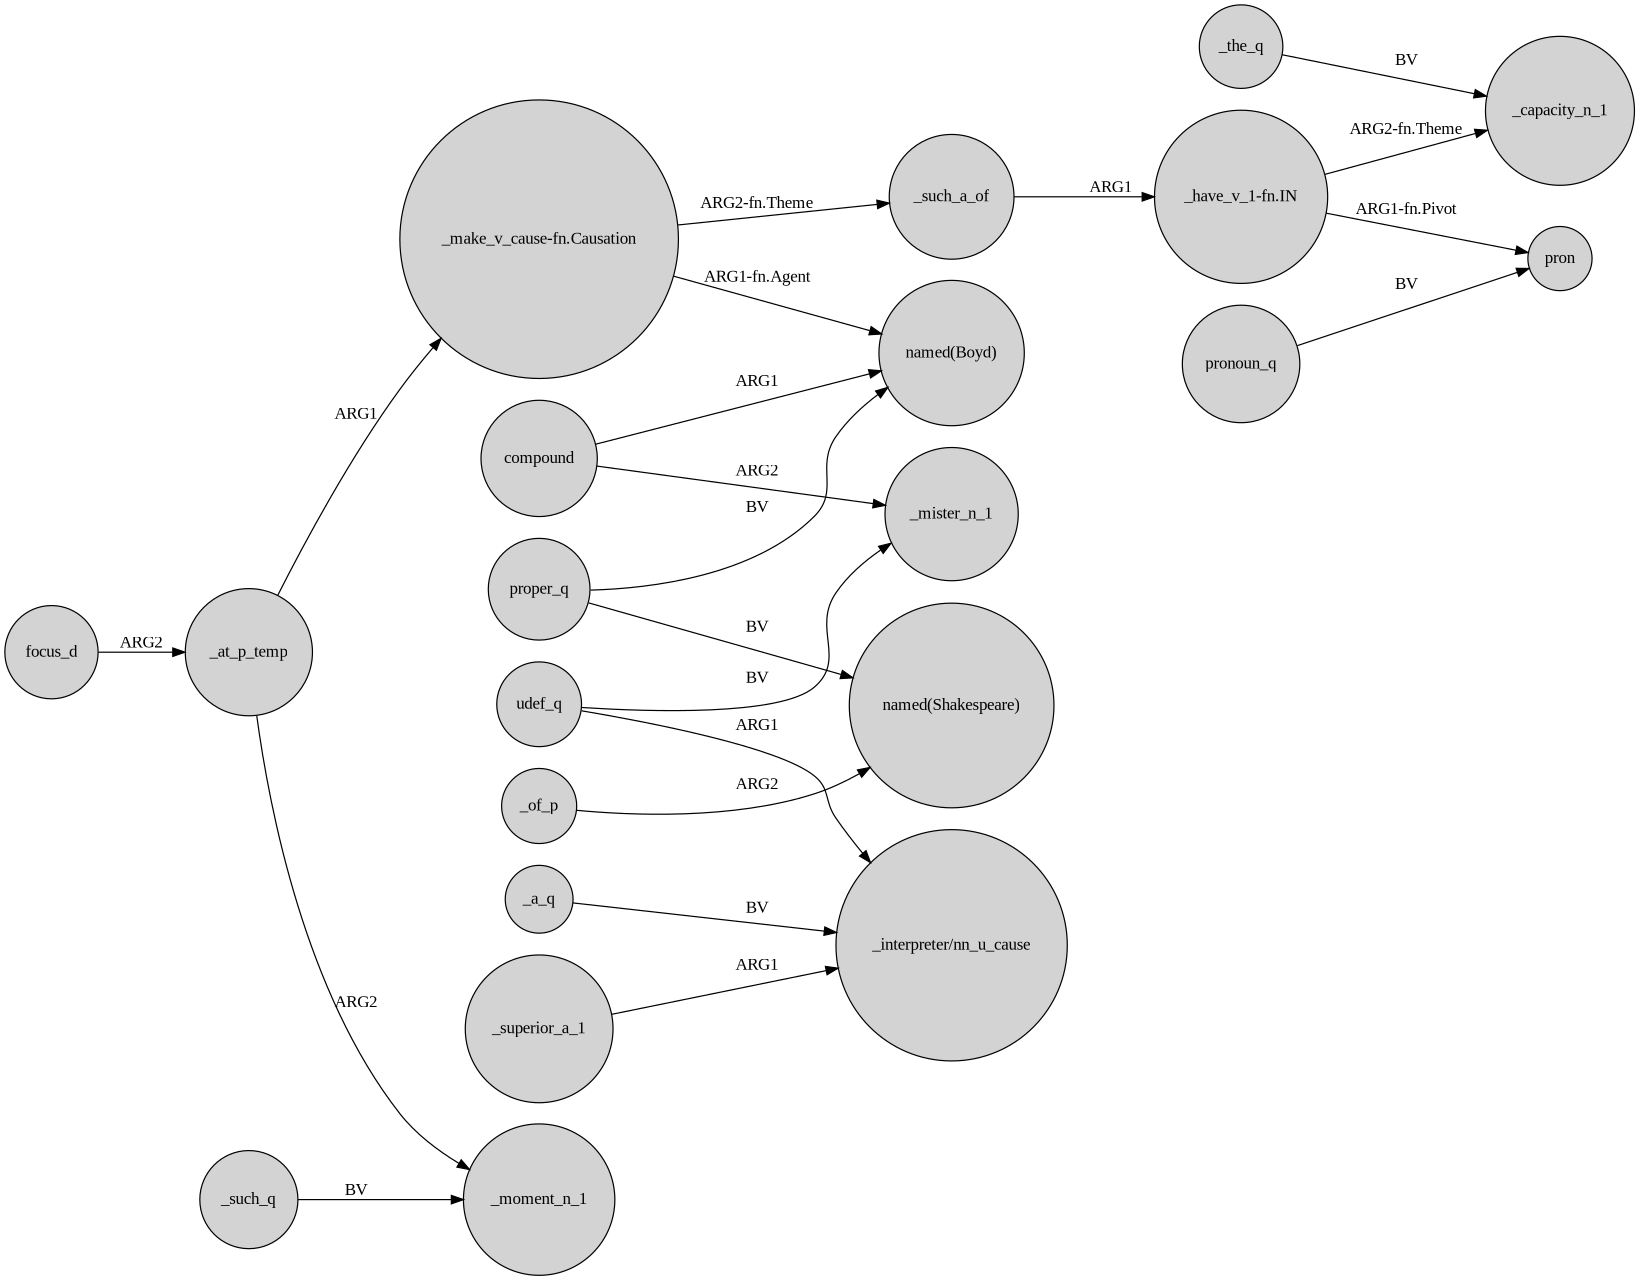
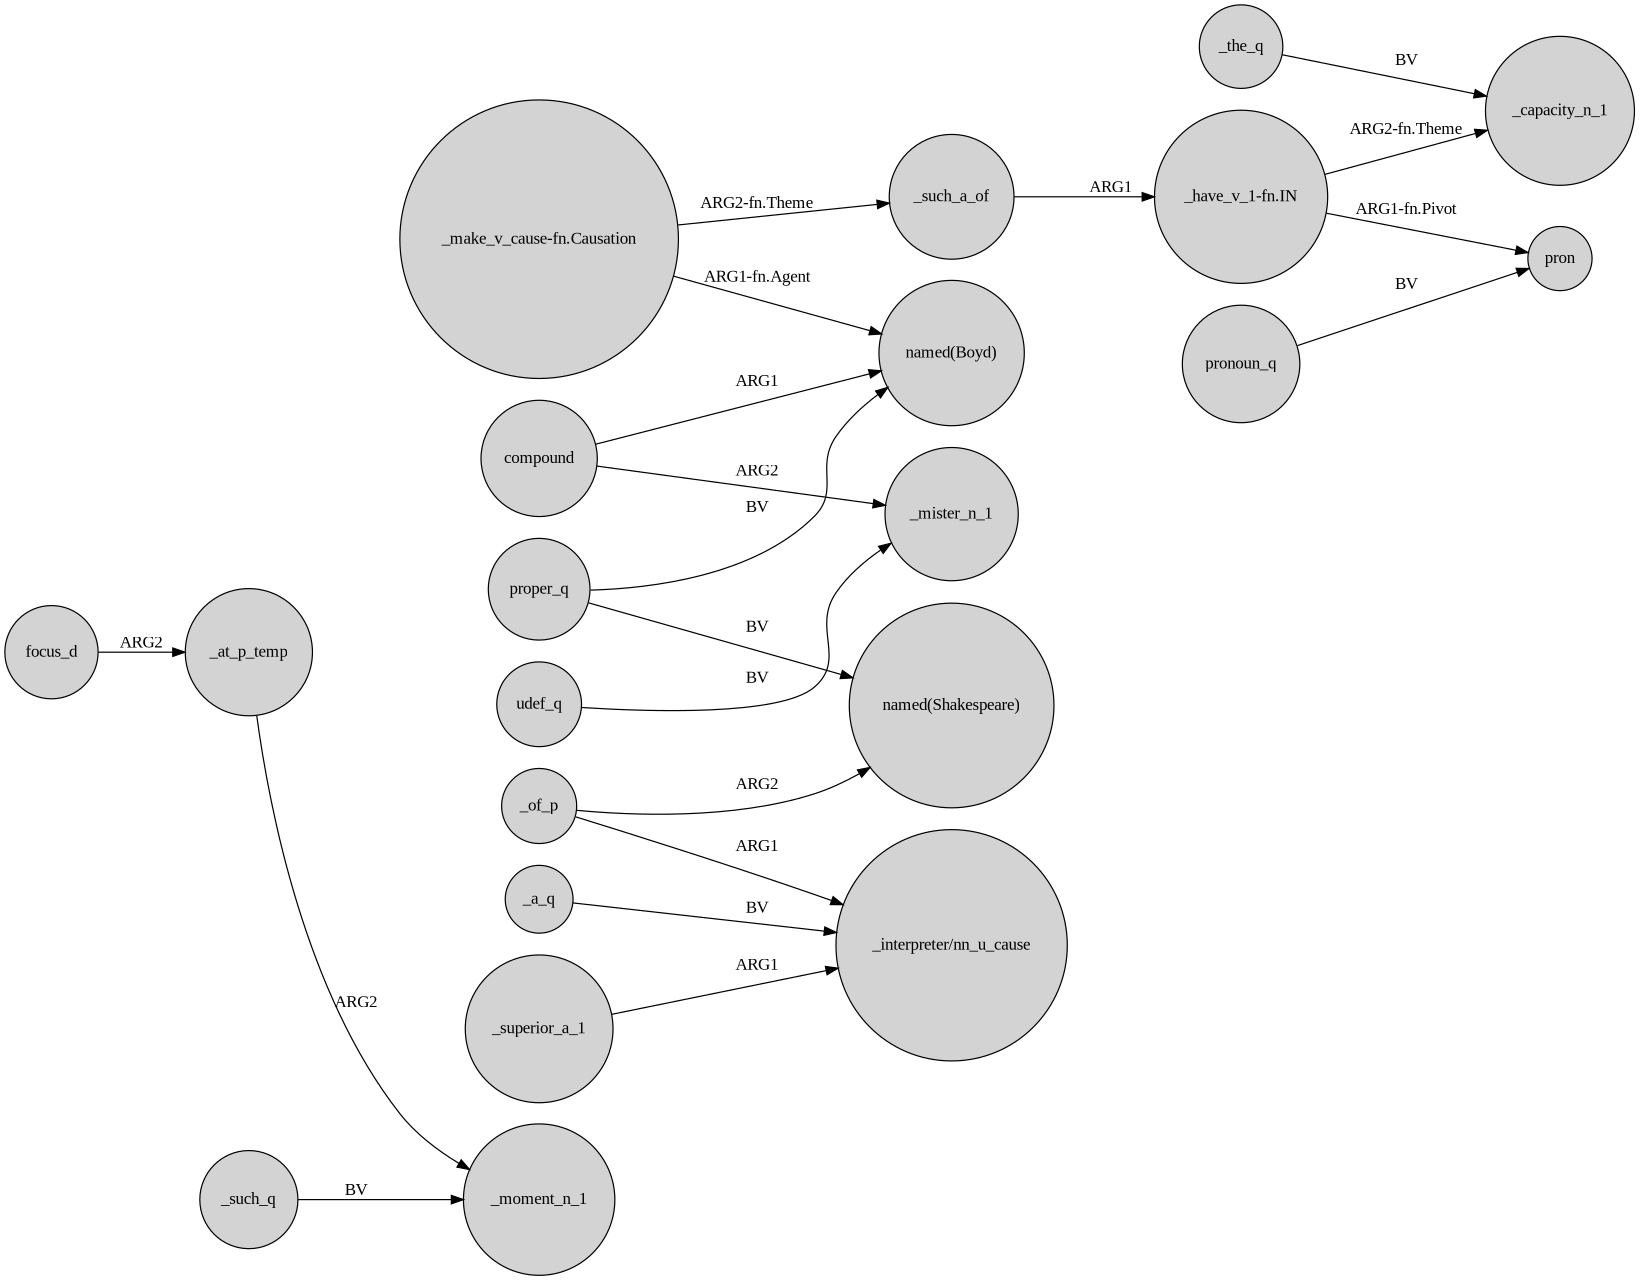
edge "_at_p_temp" -> "_make_v_cause-fn.Causation": removed, label "ARG1"
edge "udef_q" -> "_interpreter/nn_u_cause": now "_of_p" -> "_interpreter/nn_u_cause"
